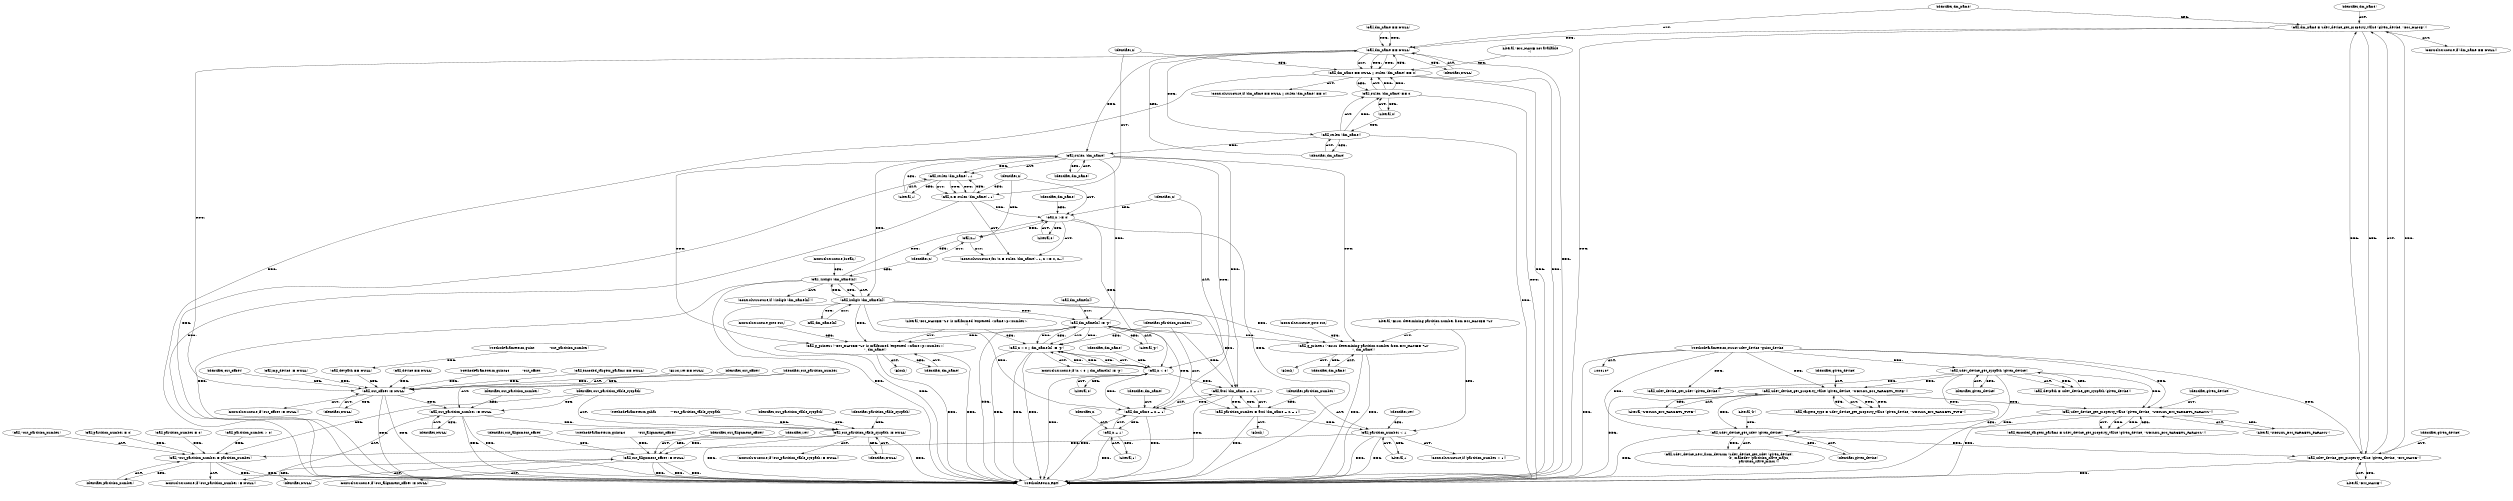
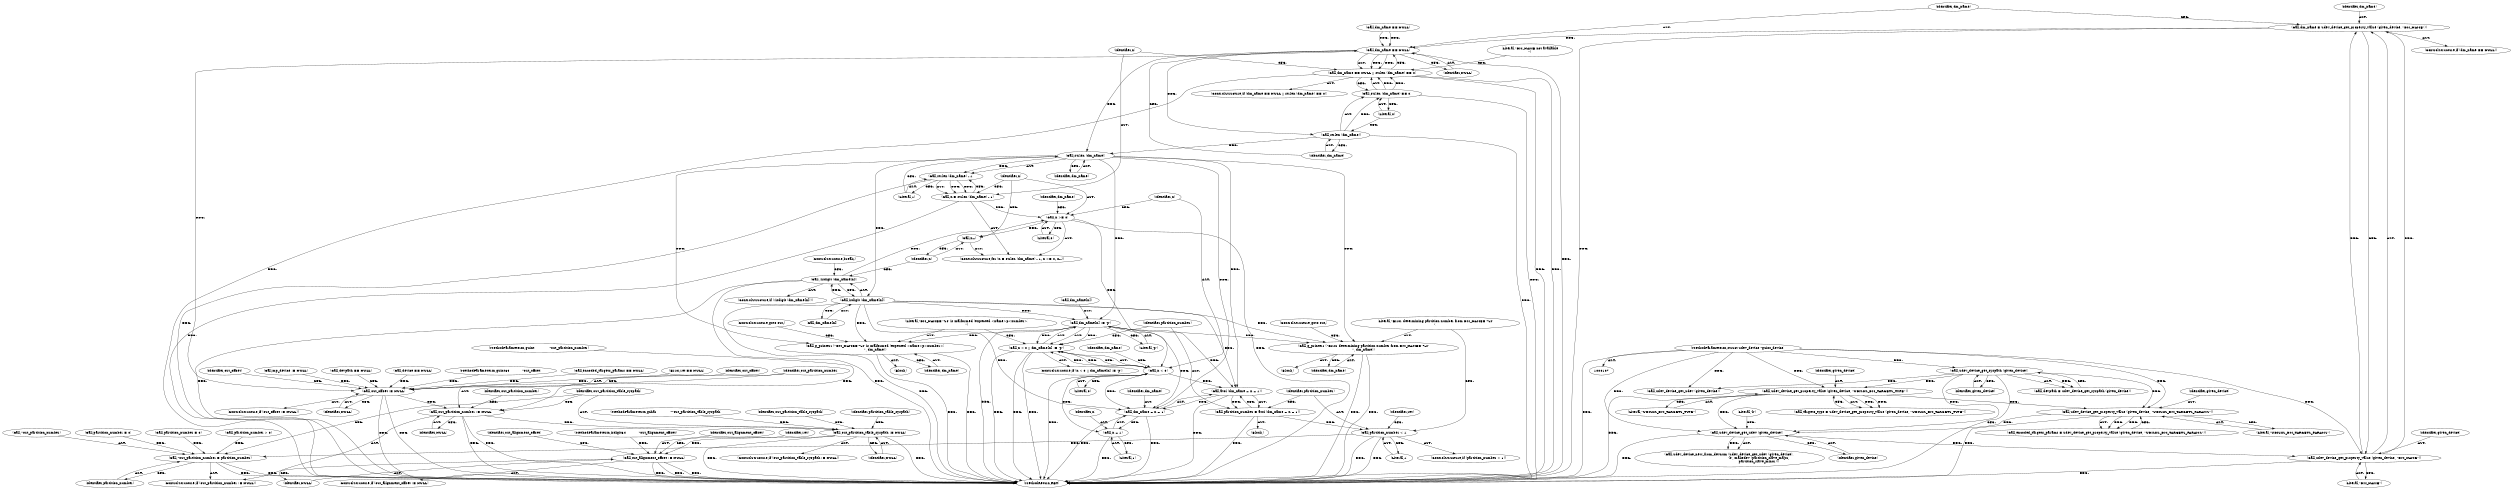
edge "(Call,n < 0 || dm_name[n] != 'p')" -> "(Call,dm_name[n] != 'p')": label "CFG: " -> "AST: "
edge "(MethodParameterIn,guint              *out_partition_number)" -> "(Call,devpath == NULL)": now "(MethodParameterIn,guint              *out_partition_number)" -> "(Call,out_partition_number != NULL)"
edge "(Call,n < 0)" -> "(Call,n + 1)": added, label "DDG:"
node "(MethodParameterIn,guint64            *out_alignment_offset)": label "(MethodParameterIn,guint64            *out_alignment_offset)" -> "(MethodParameterIn,isdigit64            *out_alignment_offset)"
